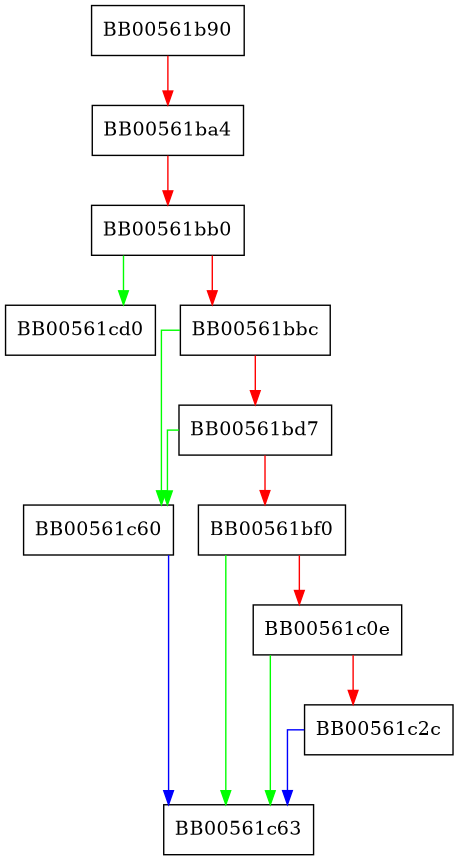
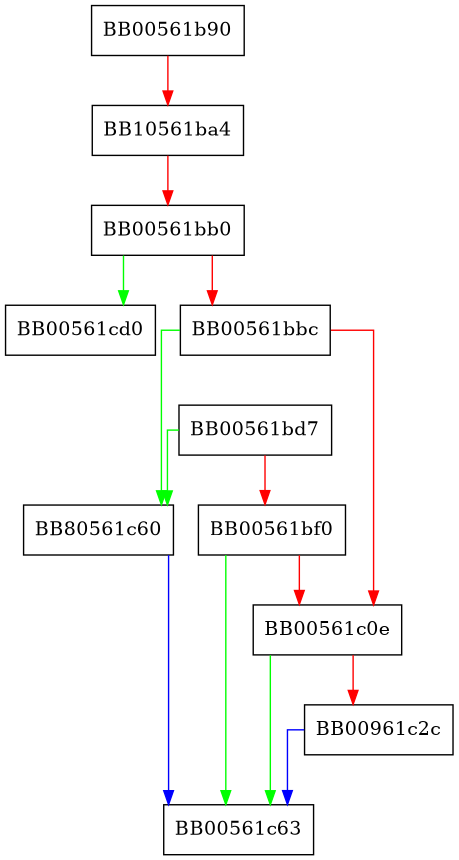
node "BB00561ba4": label "BB00561ba4" -> "BB10561ba4"
edge "BB00561bbc" -> "BB00561bd7": now "BB00561bbc" -> "BB00561c0e"
node "BB00561c60": label "BB00561c60" -> "BB80561c60"
node "BB00561c2c": label "BB00561c2c" -> "BB00961c2c"
